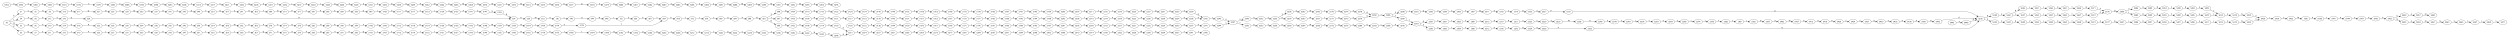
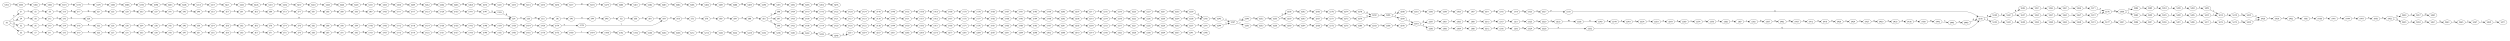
edge "S442" -> "S335": now "S442" -> "S445"
edge "S120" -> "S251": now "S120" -> "S126"
